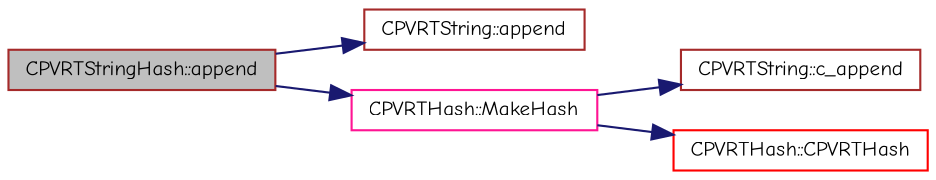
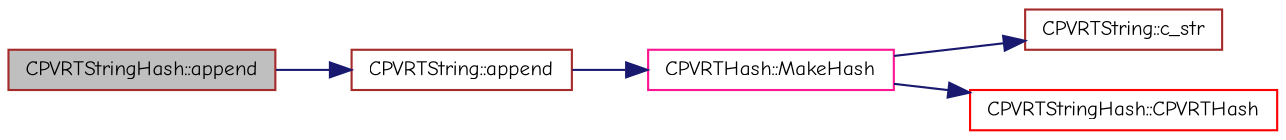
node "CPVRTString::c_append": label "CPVRTString::c_append" -> "CPVRTString::c_str"
edge "CPVRTStringHash::append" -> "CPVRTHash::MakeHash": now "CPVRTString::append" -> "CPVRTHash::MakeHash"
node "CPVRTHash::CPVRTHash": label "CPVRTHash::CPVRTHash" -> "CPVRTStringHash::CPVRTHash"
